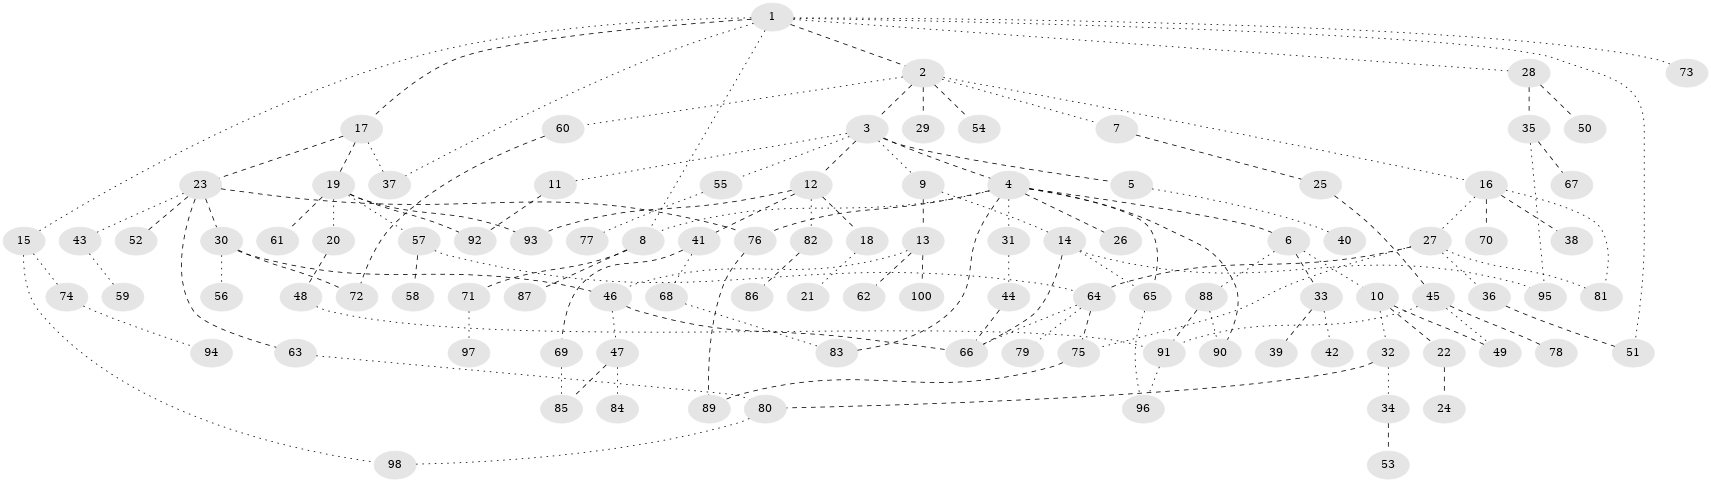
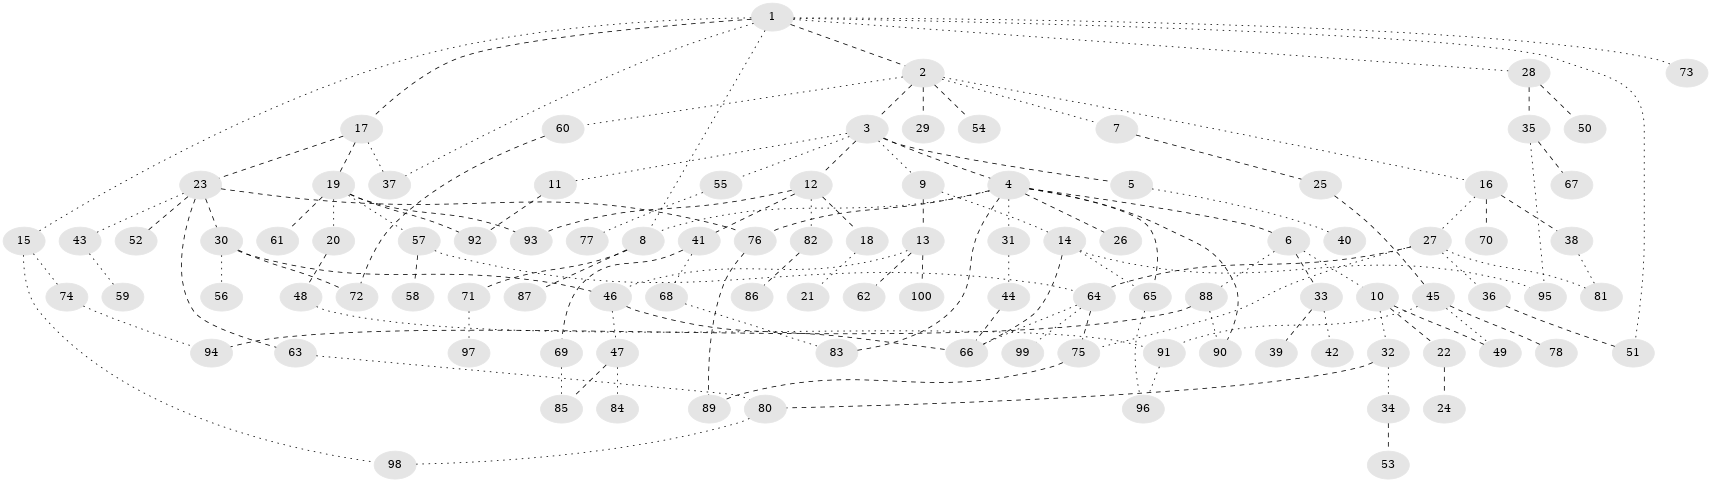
edge "16" -- "81": now "38" -- "81"
edge "88" -- "91": now "88" -- "94"
node "79": label "79" -> "99"
